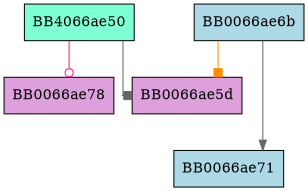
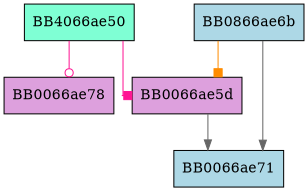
node "BB0066ae6b": label "BB0066ae6b" -> "BB0866ae6b"
edge "BB4066ae50" -> "BB0066ae5d": color gray40 -> deeppink
edge "BB0066ae5d" -> "BB0066ae71": added
